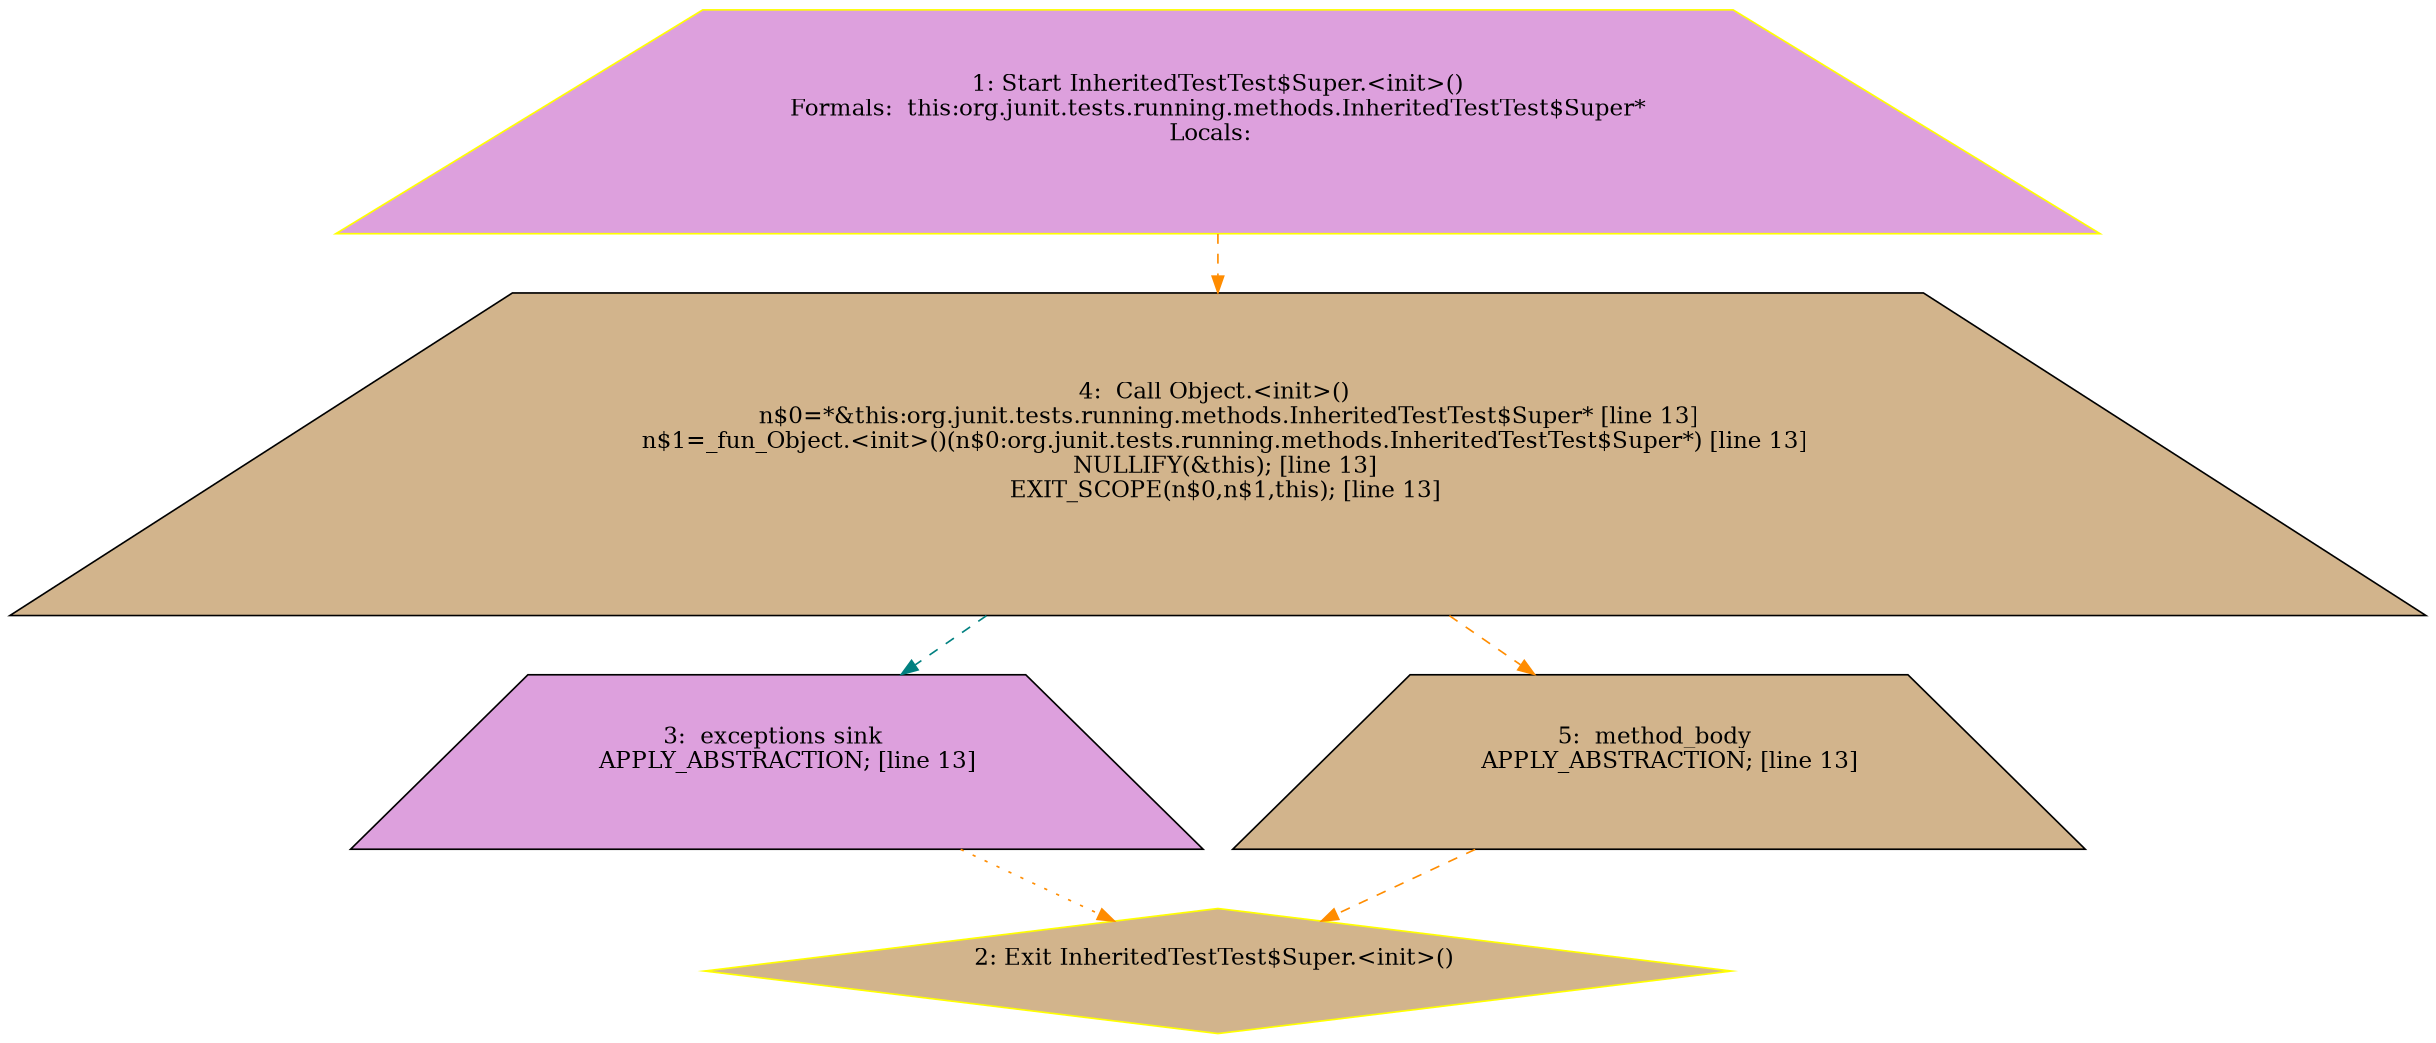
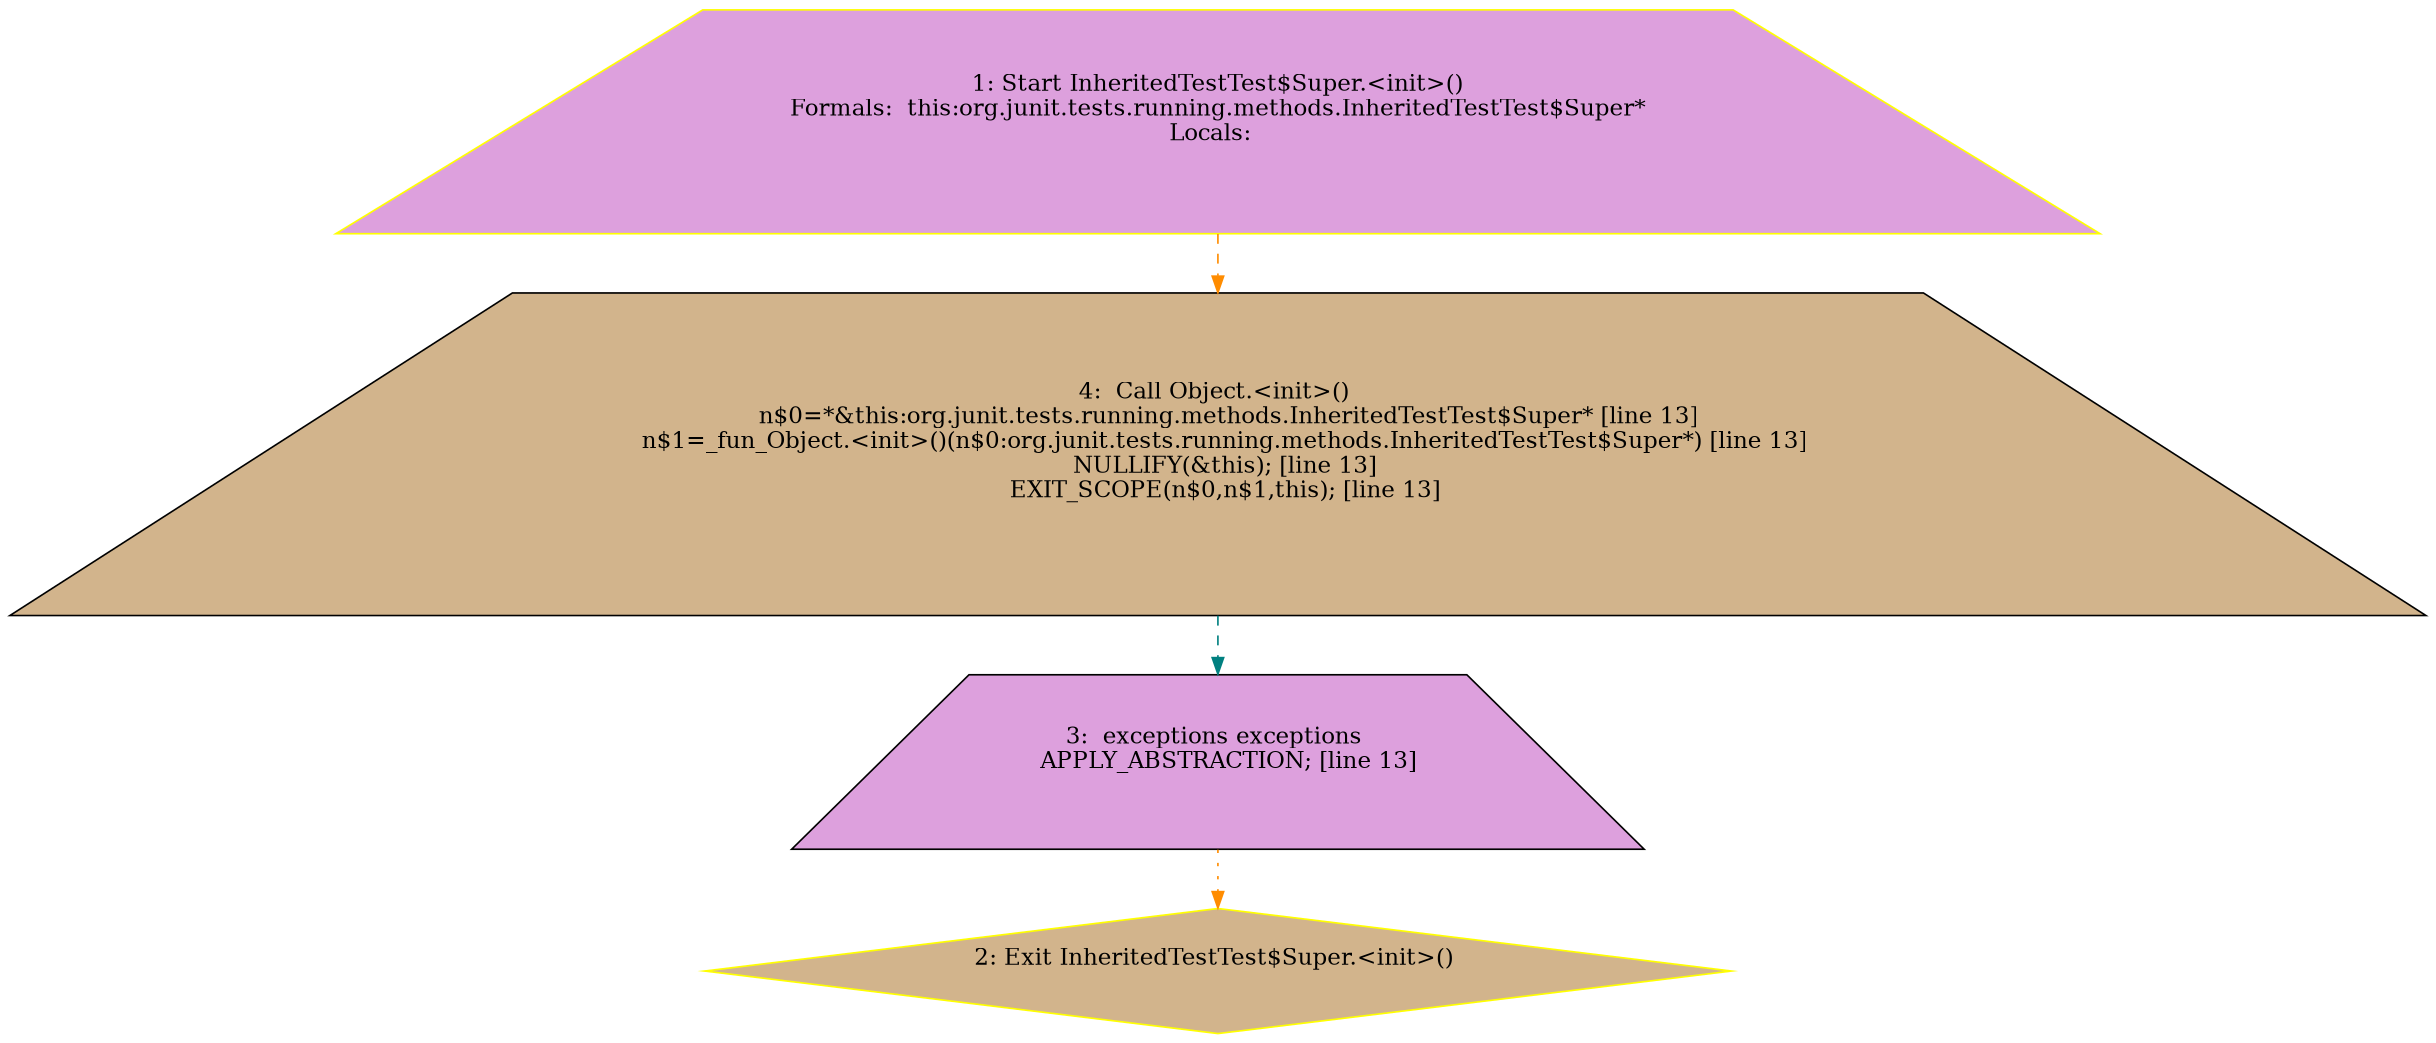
node "3:  exceptions sink APPLY_ABSTRACTION; [line 13]": label "3:  exceptions sink APPLY_ABSTRACTION; [line 13]" -> "3:  exceptions exceptions APPLY_ABSTRACTION; [line 13]"
node "5:  method_body APPLY_ABSTRACTION; [line 13]": removed
